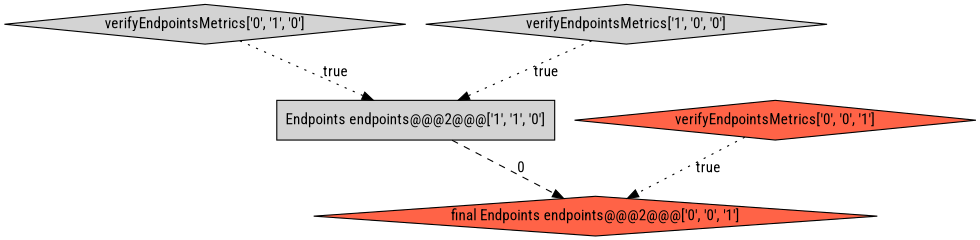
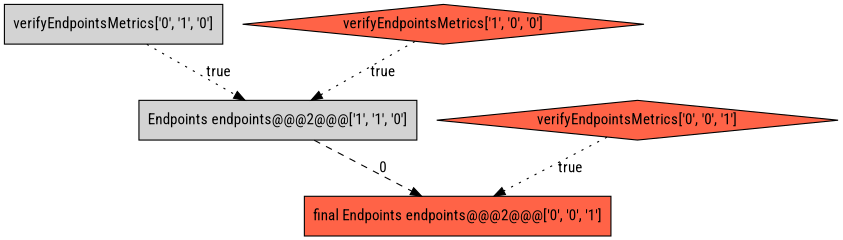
node "verifyEndpointsMetrics['0', '1', '0']": shape diamond -> box
node "verifyEndpointsMetrics['1', '0', '0']": fillcolor lightgray -> tomato
node "final Endpoints endpoints@@@2@@@['0', '0', '1']": shape diamond -> box
